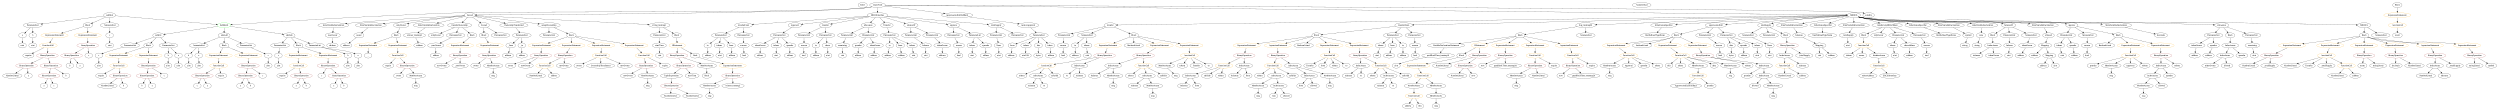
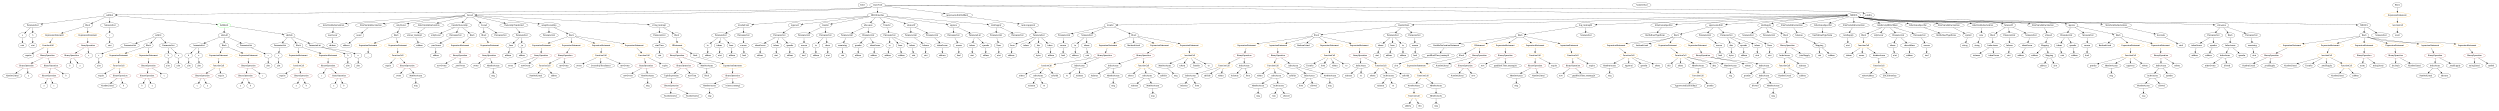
edge "SourceUnit" -> "SafeMath": now "SourceUnit" -> "safeMul"
edge "SafeMath" -> "safeDiv": removed
node "uint8": added
node "uint256": removed
